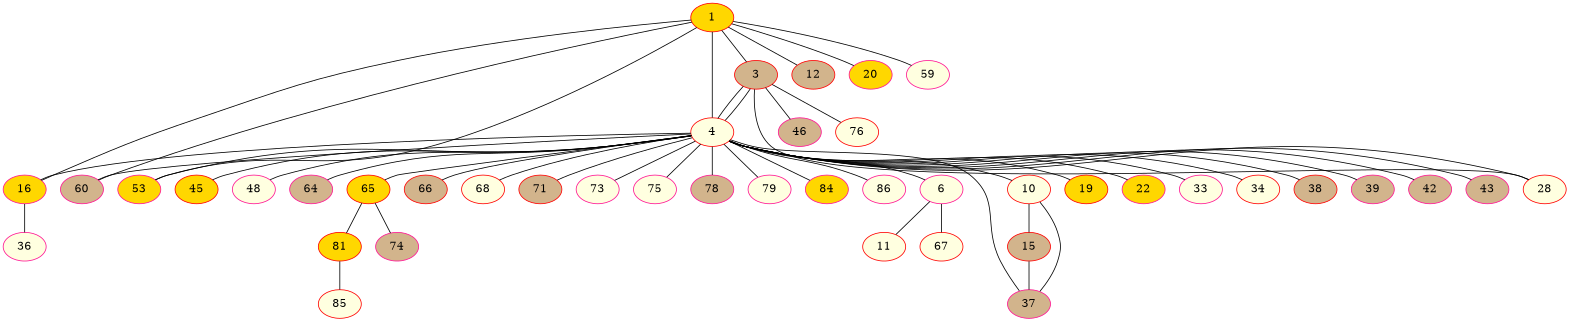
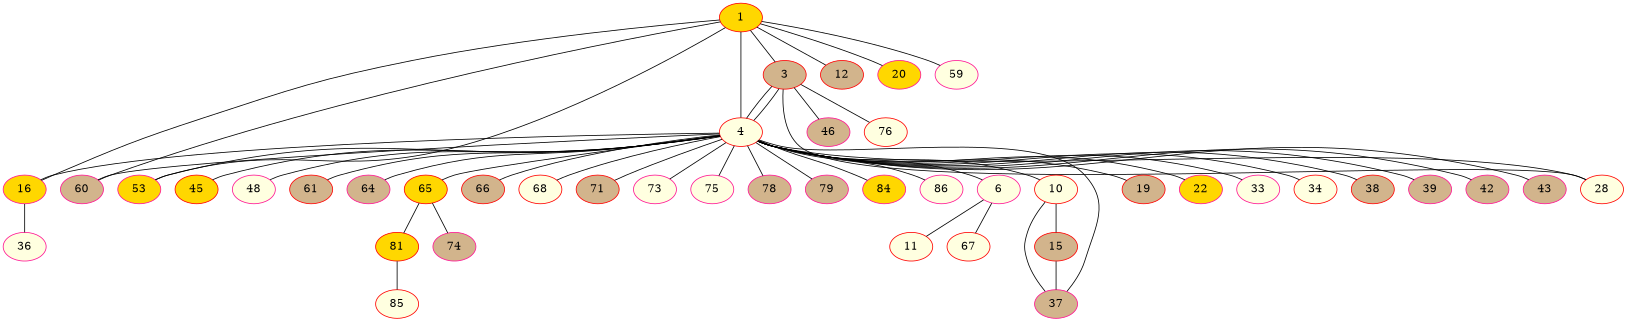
node "61": added
node "79": fillcolor lightyellow -> tan
node "19": fillcolor gold -> tan
